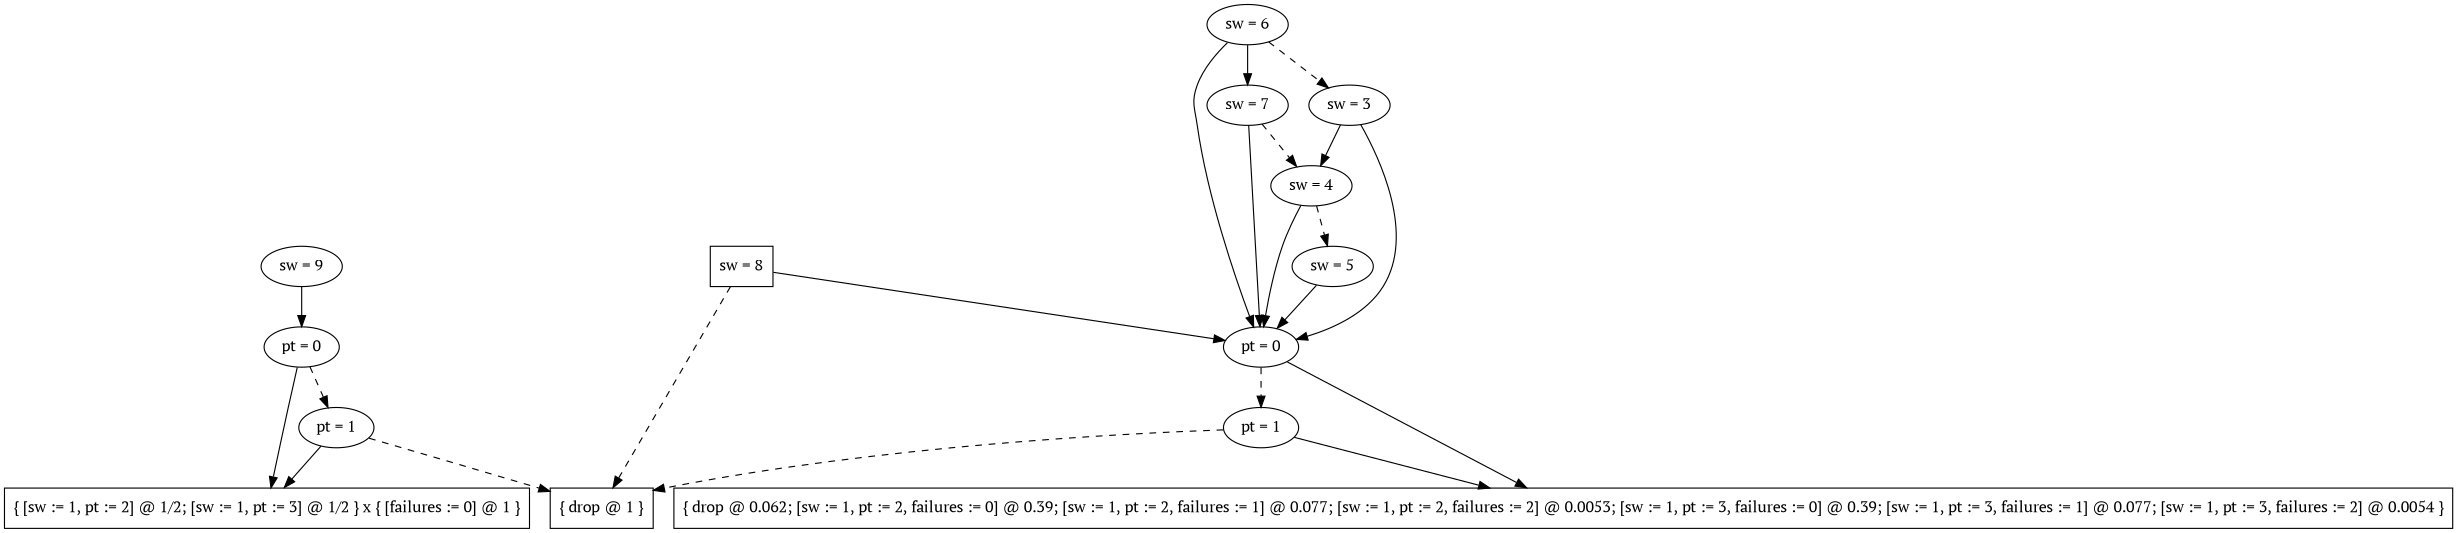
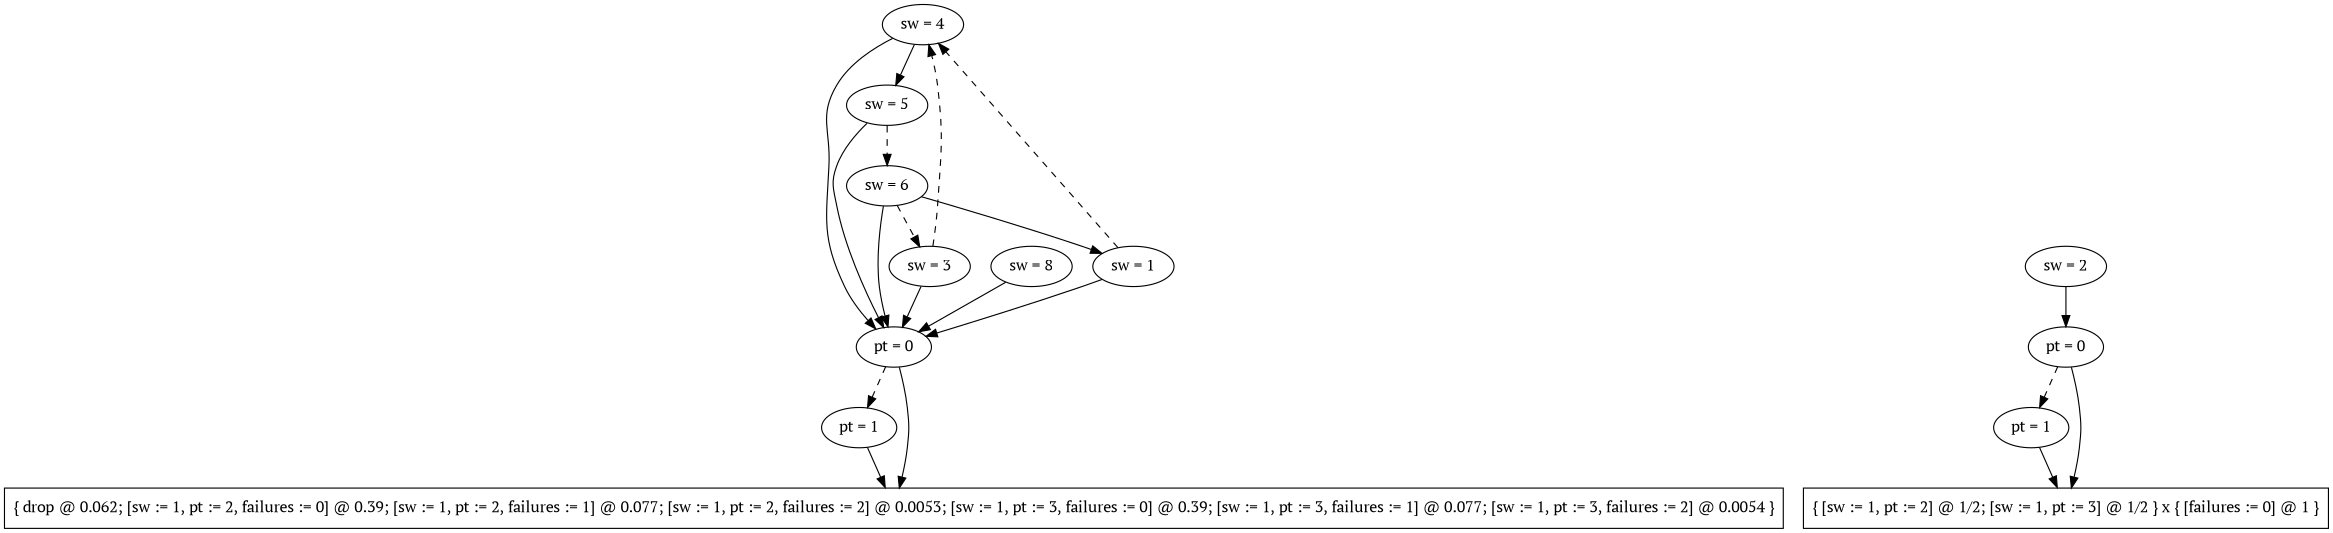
node "sw = 7": label "sw = 7" -> "sw = 1"
edge "sw = 5" -> "sw = 6": added
edge "sw = 3" -> "sw = 4": style solid -> dashed
edge "sw = 4" -> "sw = 5": style dashed -> solid
node "sw = 9": label "sw = 9" -> "sw = 2"
node "sw = 8": shape box -> ellipse
node "{ drop @ 1 }": removed
